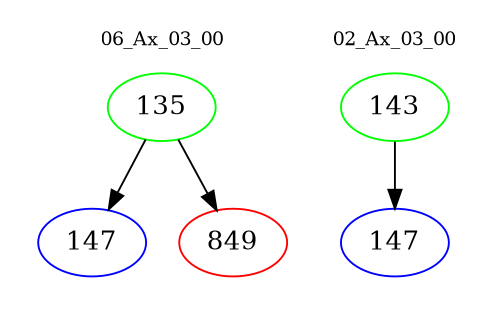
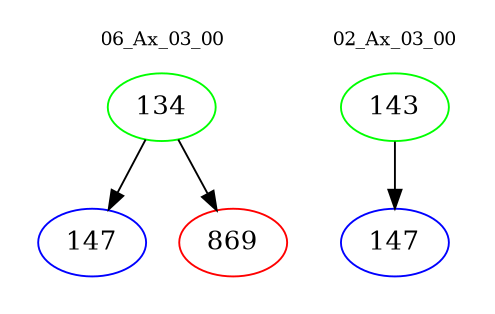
node "135": label "135" -> "134"
node "849": label "849" -> "869"
